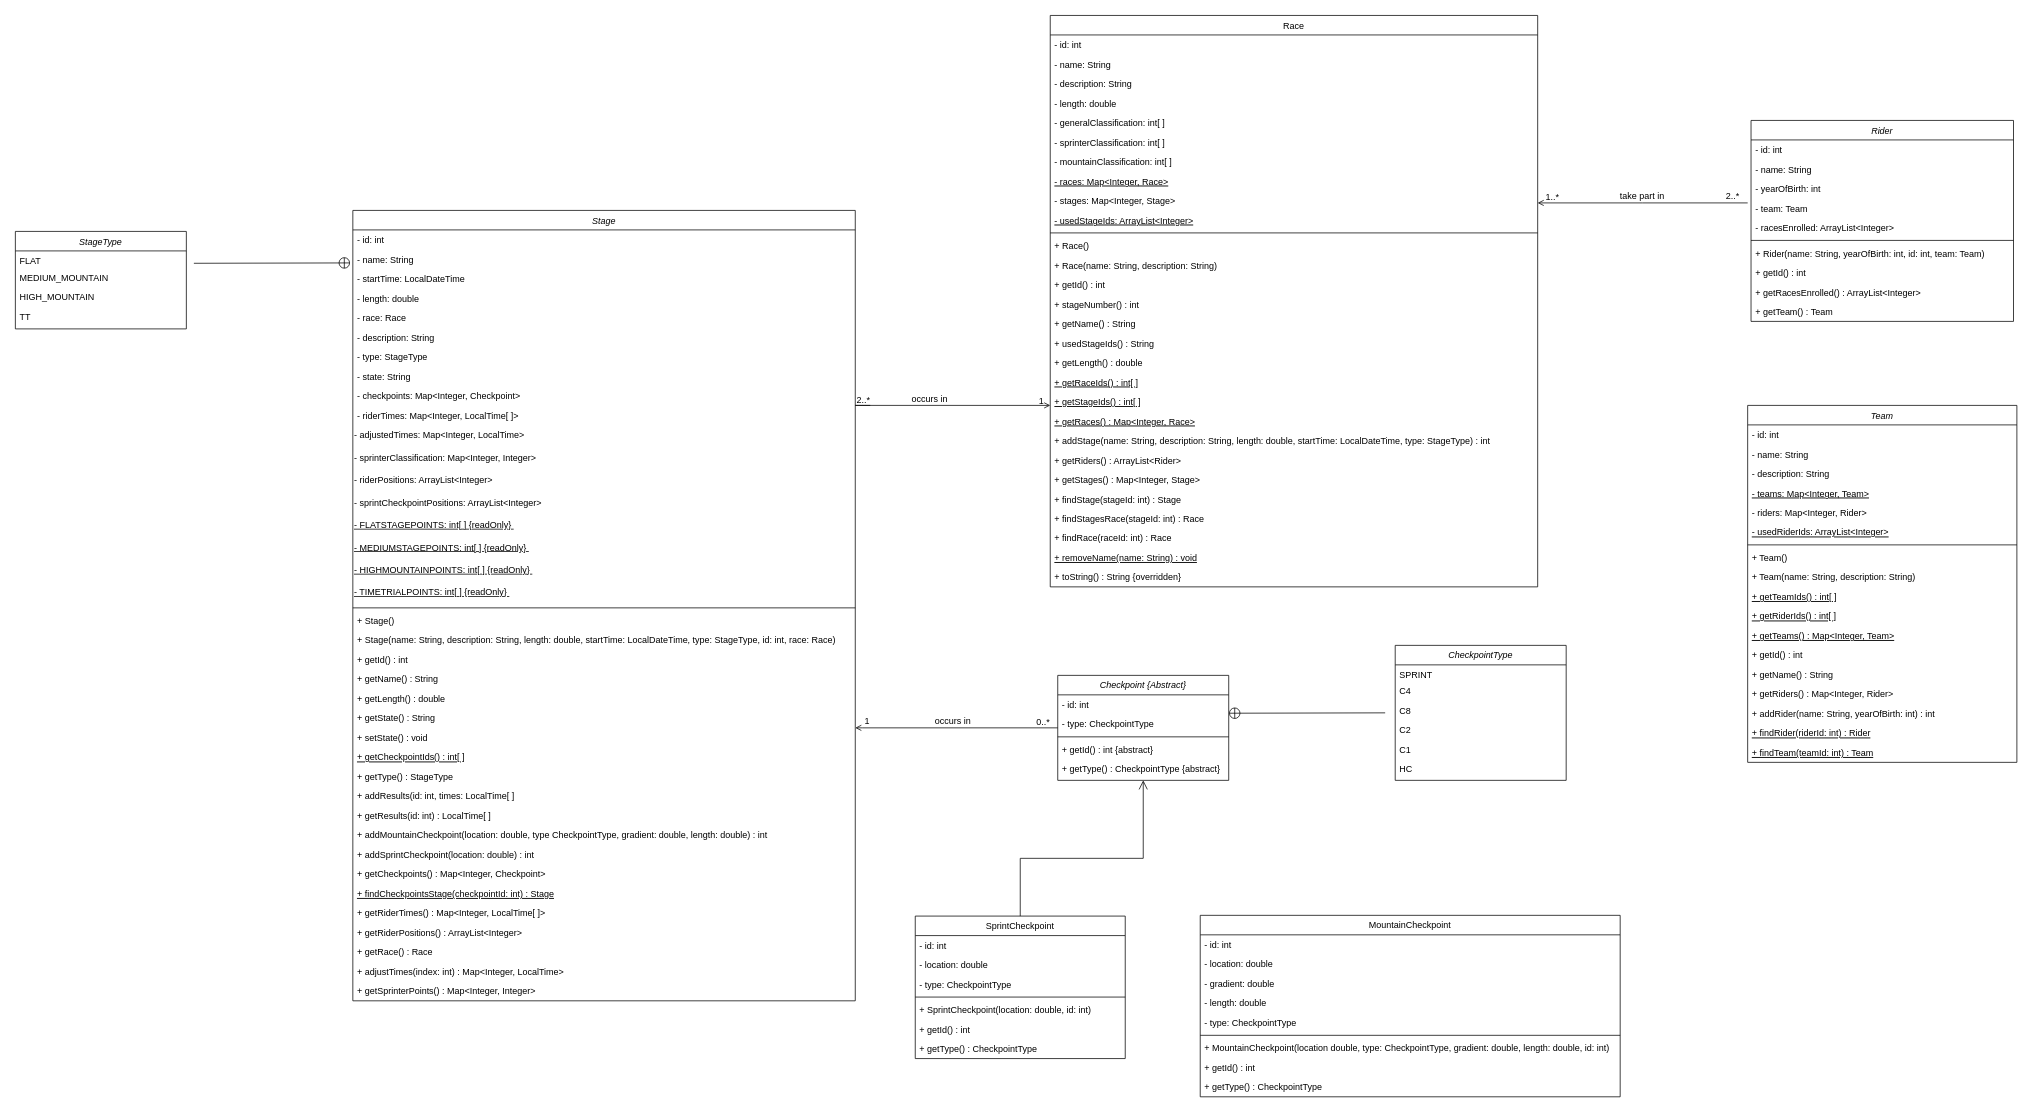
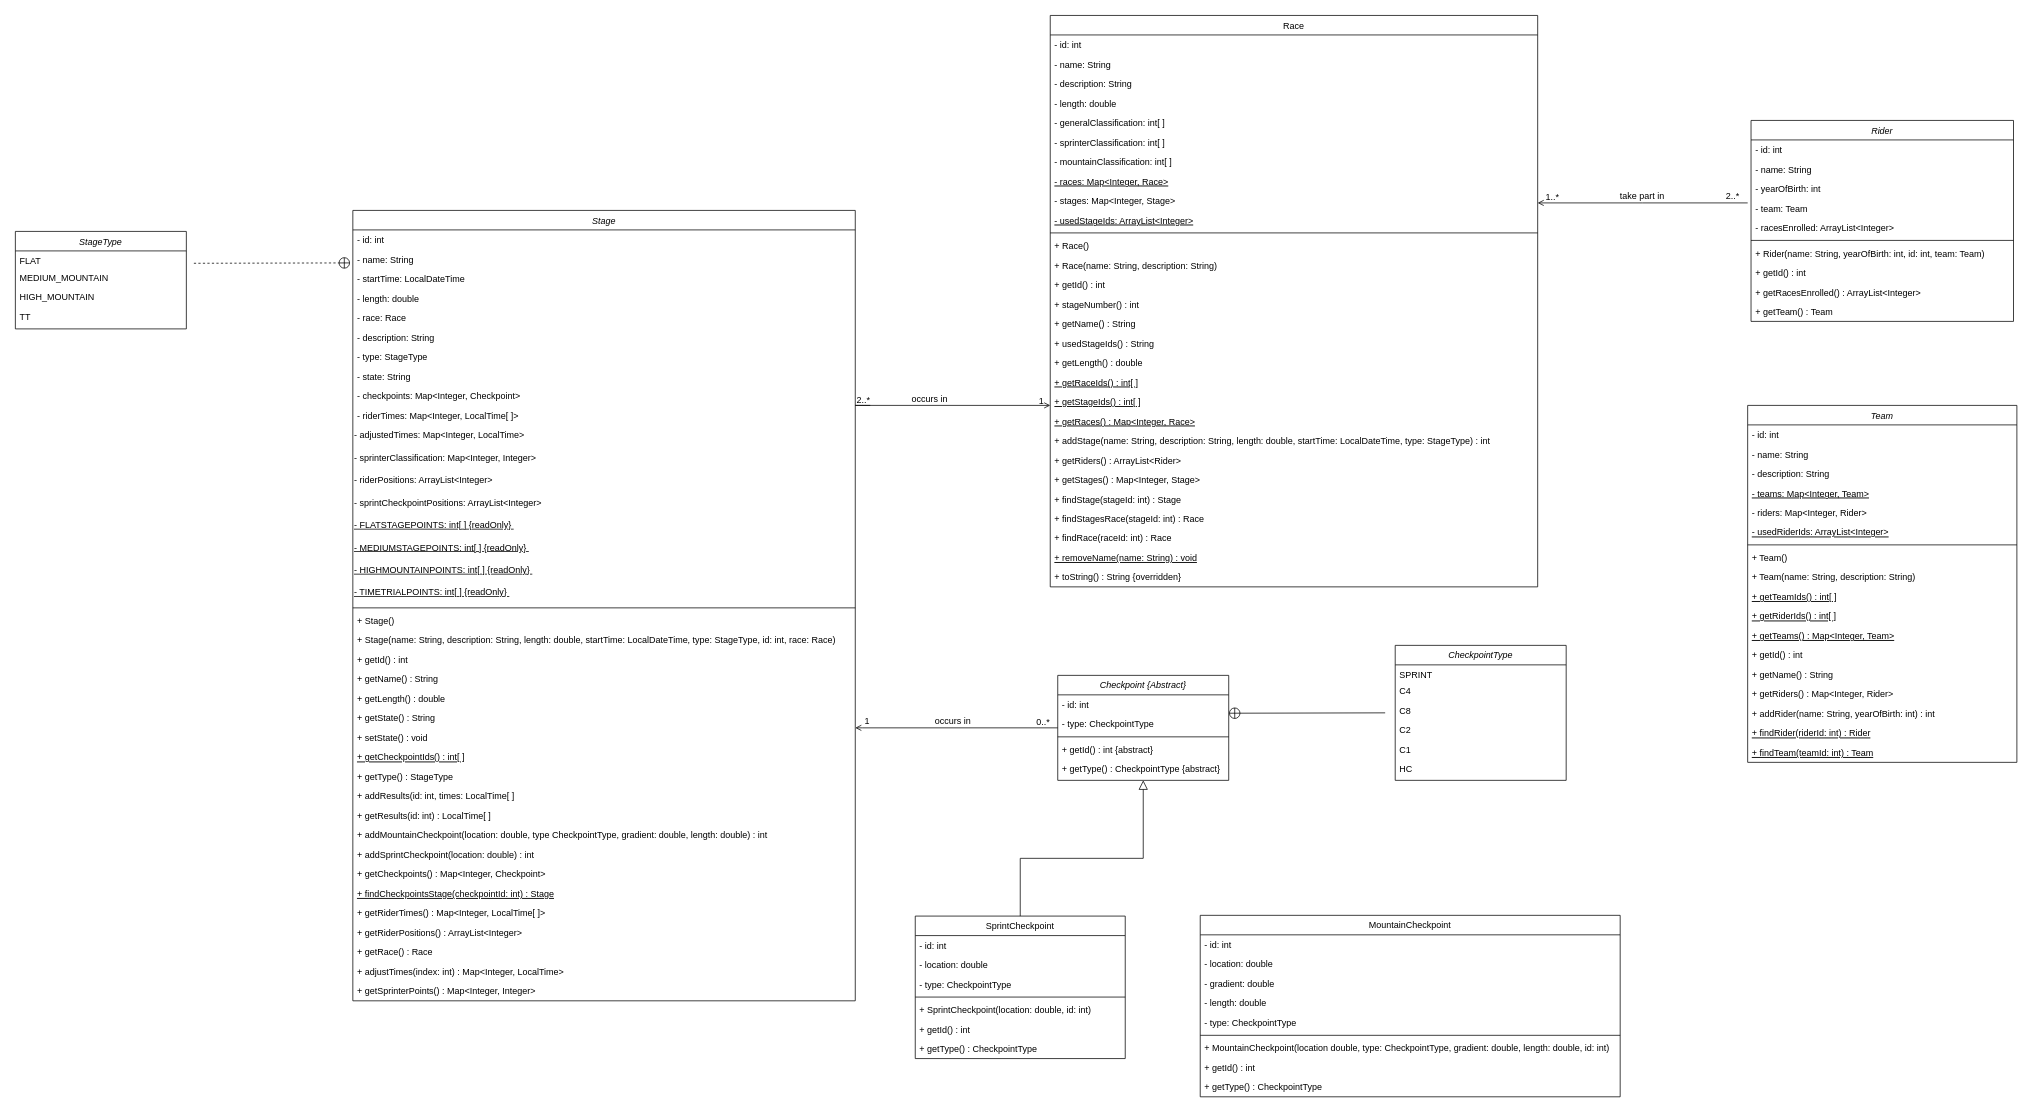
edge "FLAT" -> "- startTime: LocalDateTime": style solid -> dashed
edge "SprintCheckpoint" -> "Checkpoint {Abstract}": arrowhead open -> block
